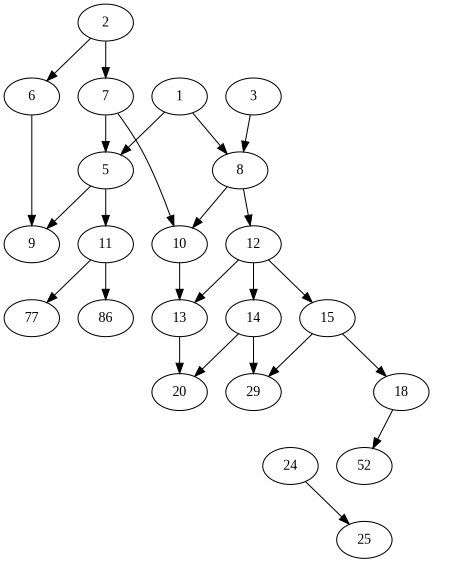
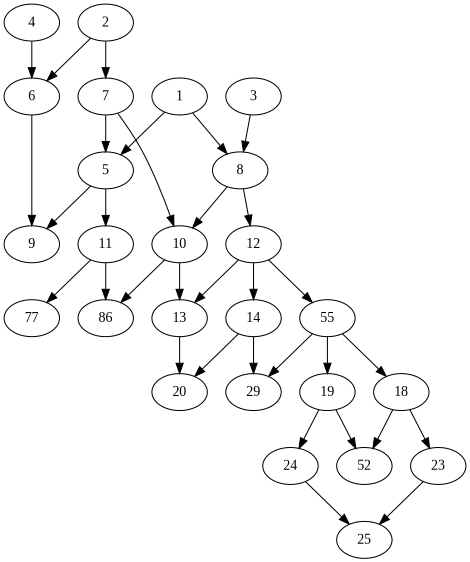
node "4": added
edge "10" -> "86": added
node "15": label "15" -> "55"
node "19": added
node "23": added
